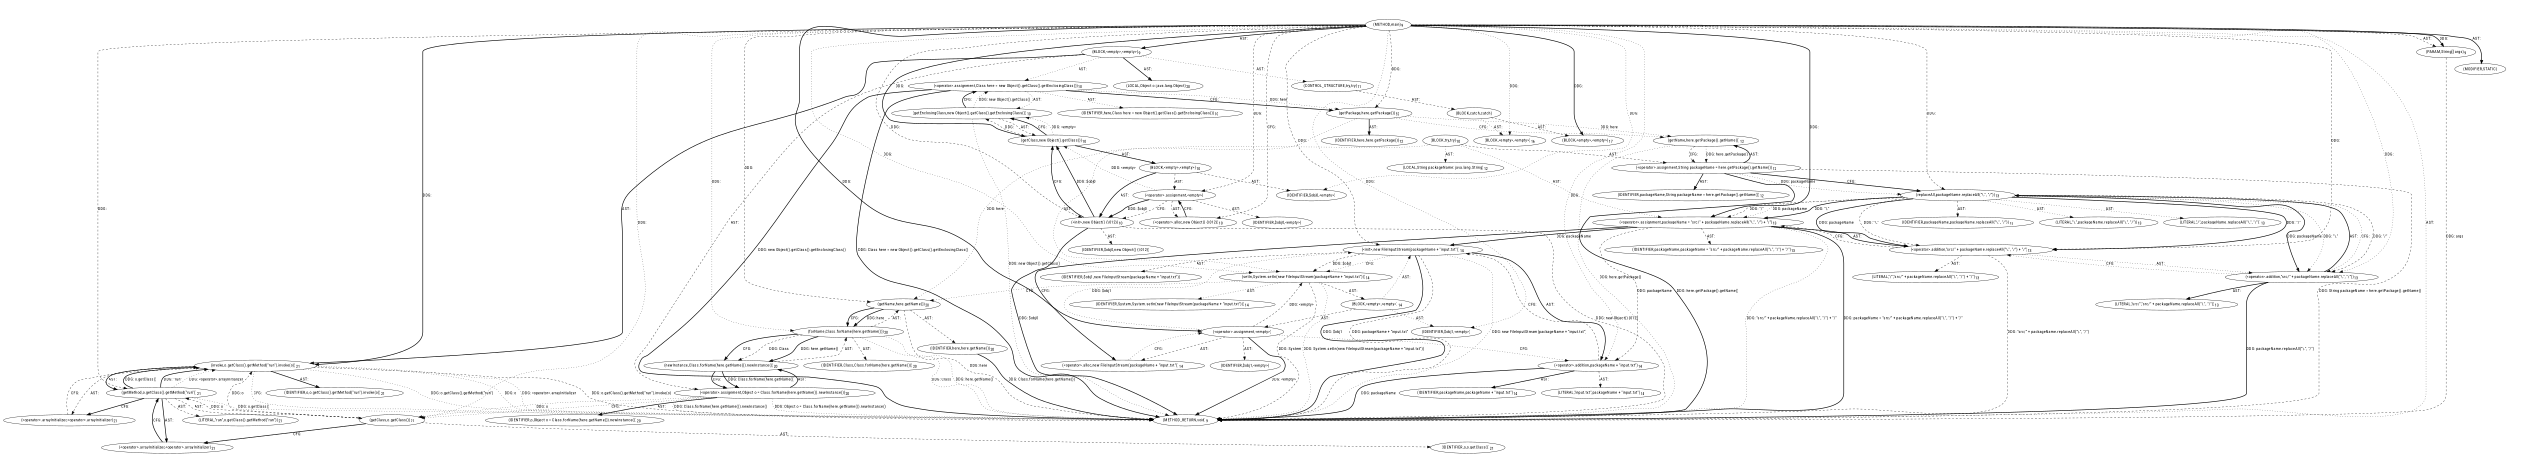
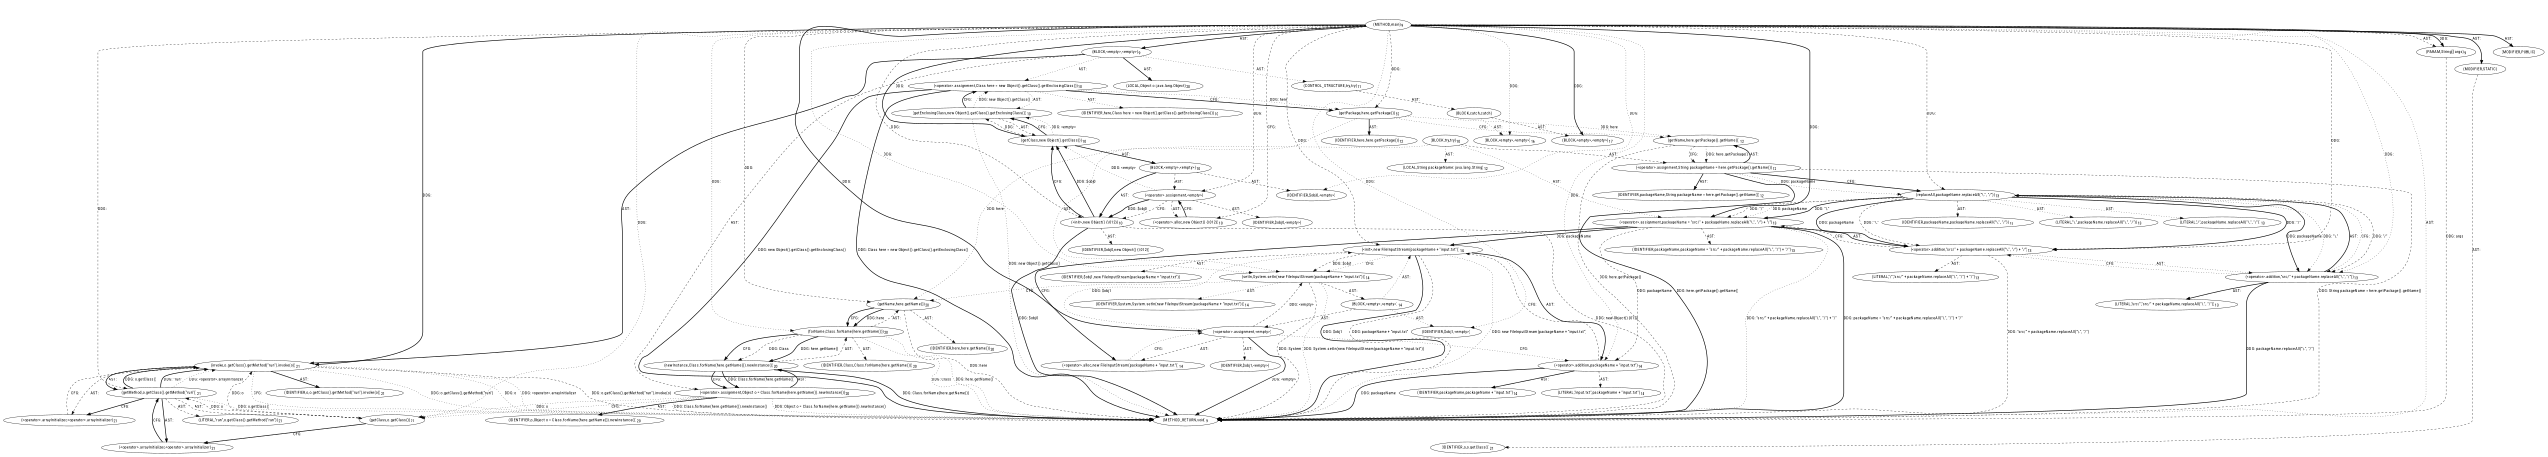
node "(MODIFIER,PUBLIC)": added
edge "(IDENTIFIER,here,here.getName())" -> "(METHOD_RETURN,void)": now "(newInstance,Class.forName(here.getName()).newInstance())" -> "(METHOD_RETURN,void)"
edge "(getName,here.getPackage().getName())" -> "(METHOD_RETURN,void)": style dotted -> dashed
edge "(getClass,o.getClass())" -> "(IDENTIFIER,o,o.getClass())": now "(MODIFIER,STATIC)" -> "(IDENTIFIER,o,o.getClass())"
